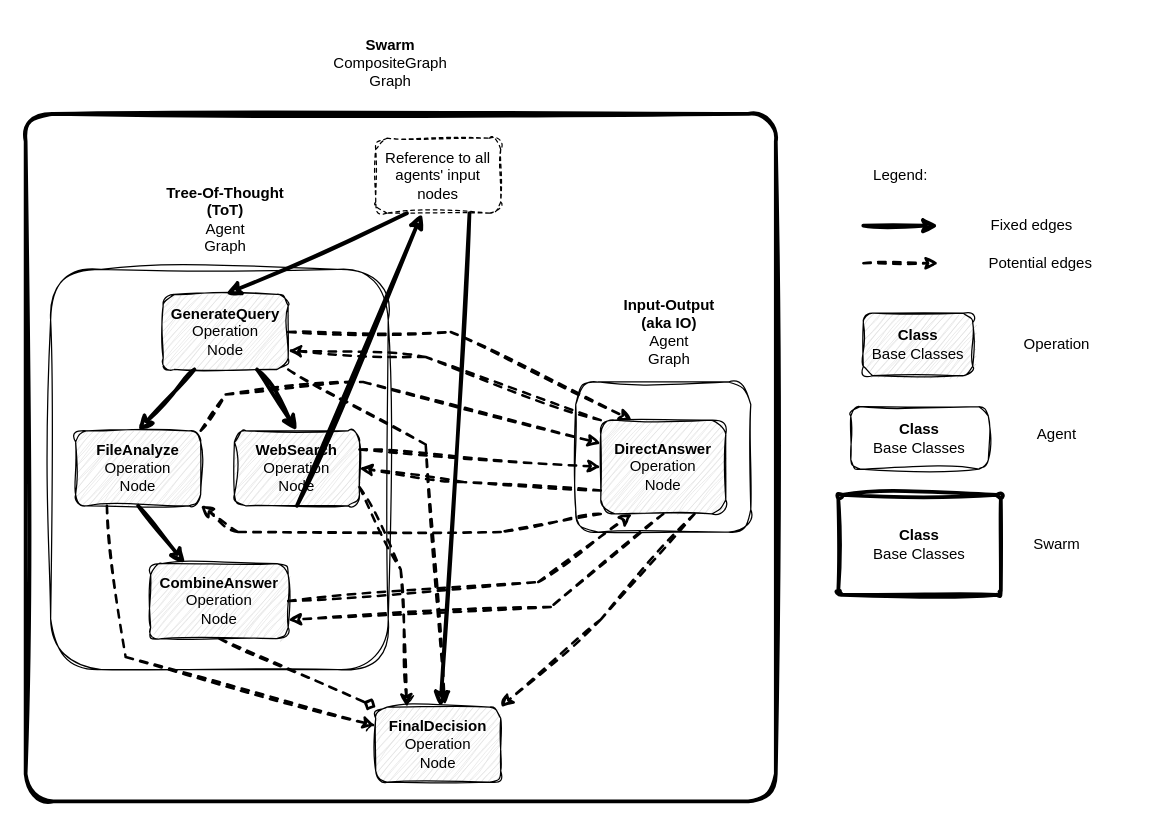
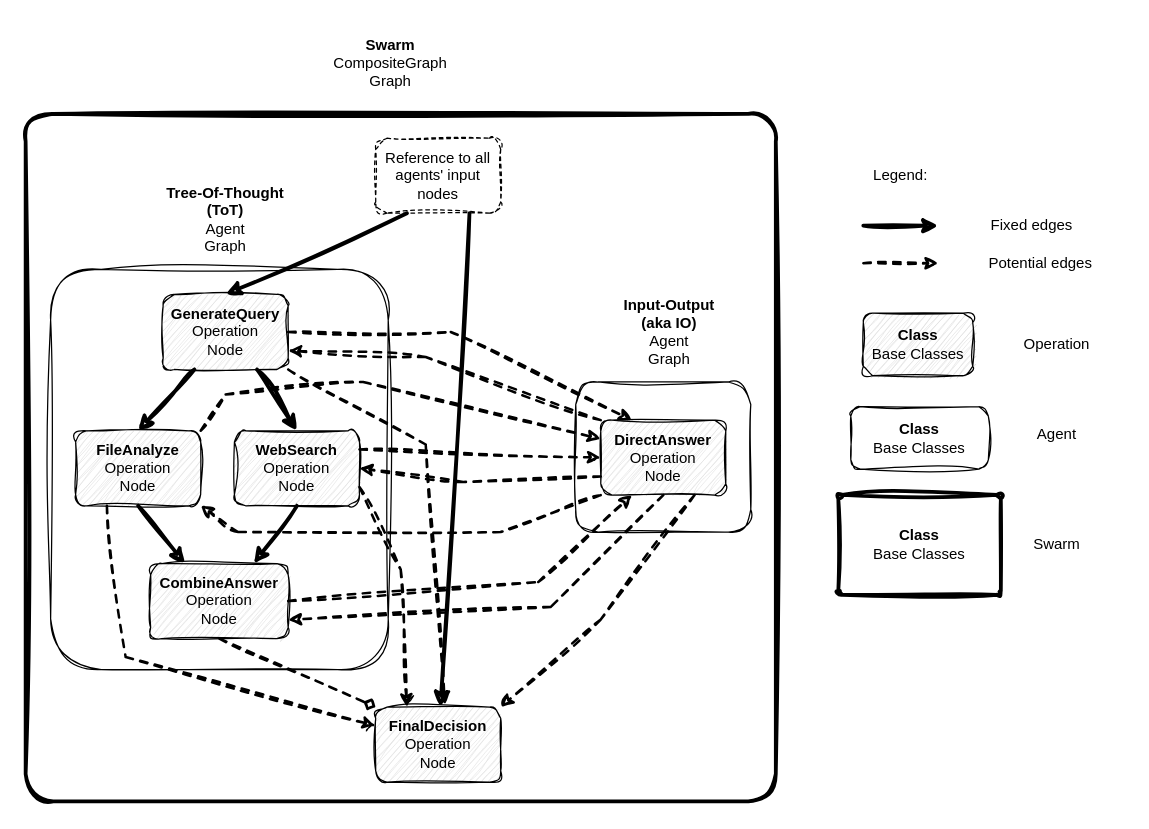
edge "WebSearch Operation Node" -> "Reference to all agents' input nodes": now "WebSearch Operation Node" -> "CombineAnswer Operation Node"
node "DirectAnswer Operation Node": size 125x94 -> 125x75
